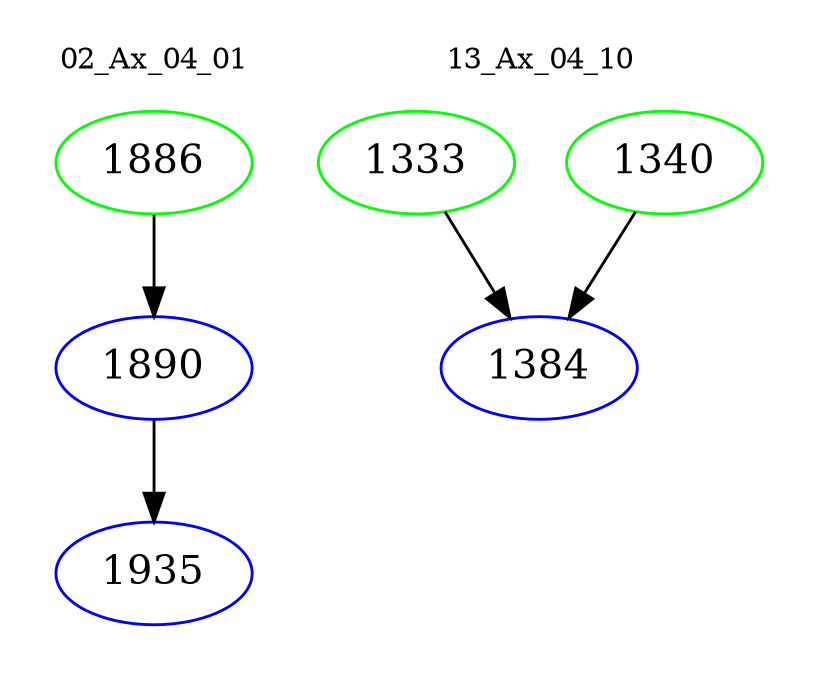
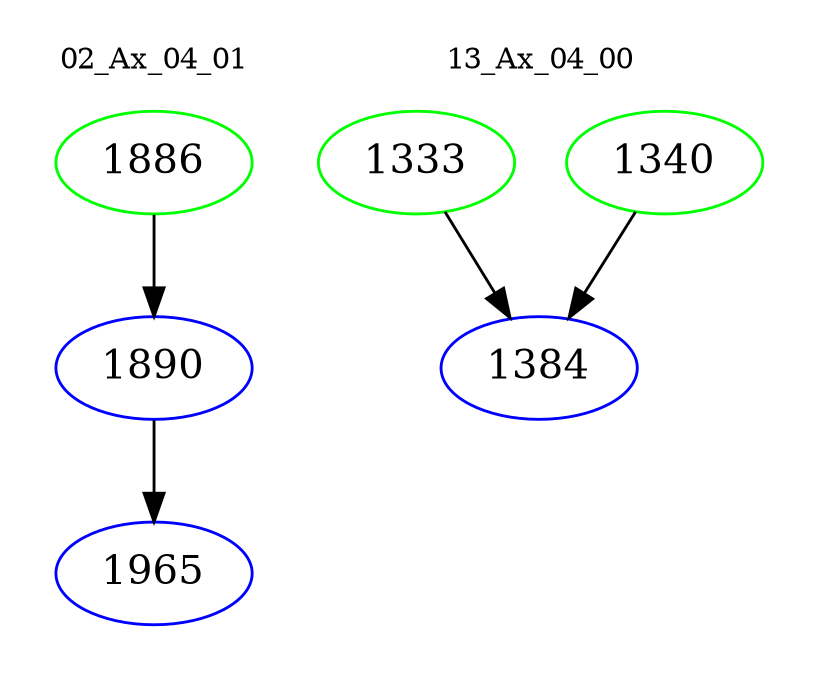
cluster "13_Ax_04_10": label "13_Ax_04_10" -> "13_Ax_04_00"
node "1935": label "1935" -> "1965"
